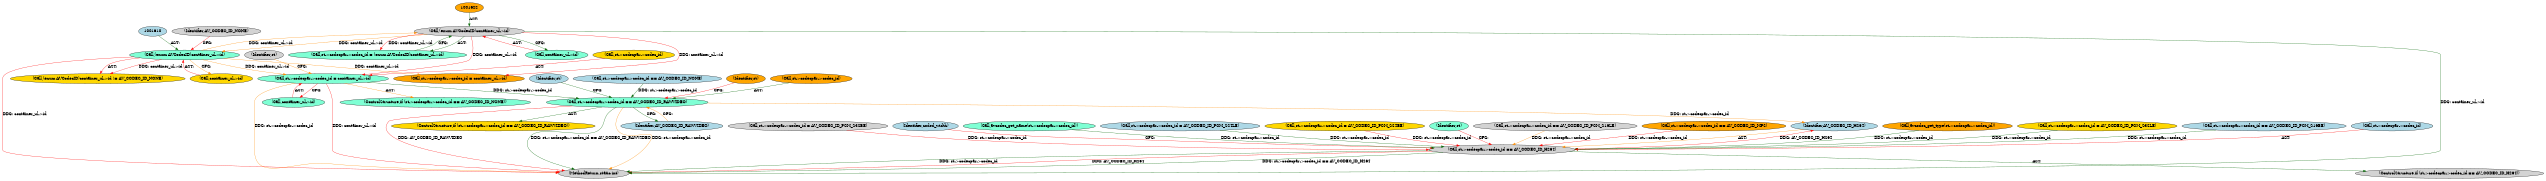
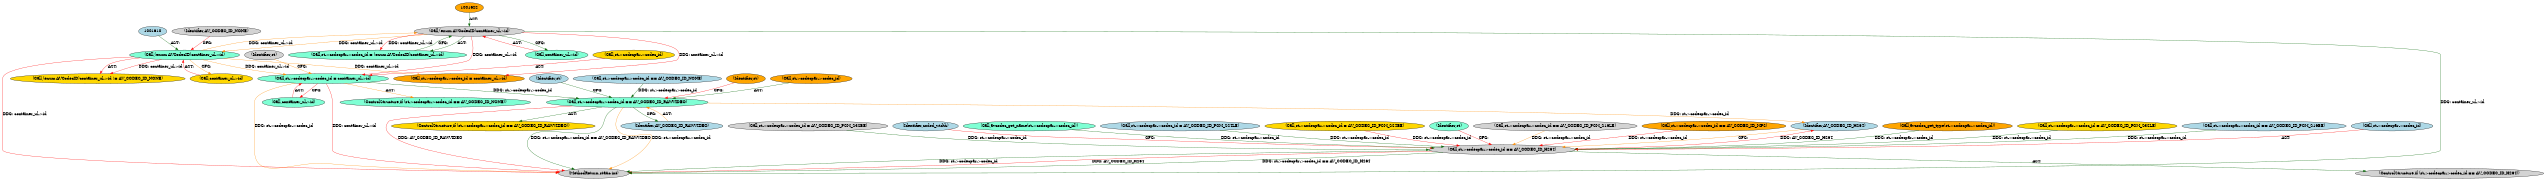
edge "(Identifier,AV_CODEC_ID_RAWVIDEO)" -> "(Call,st->codecpar->codec_id == AV_CODEC_ID_RAWVIDEO)": label "CFG: " -> "AST: "
edge "(Identifier,AV_CODEC_ID_H264)" -> "(Call,st->codecpar->codec_id == AV_CODEC_ID_H264)": label "AST: " -> "CFG: "
edge "(Call,st->codecpar->codec_id = AV_CODEC_ID_PCM_S32BE)" -> "(Call,st->codecpar->codec_id == AV_CODEC_ID_H264)": color red -> darkgreen
